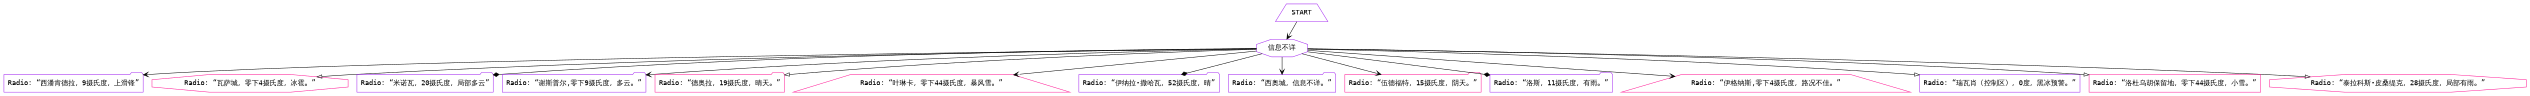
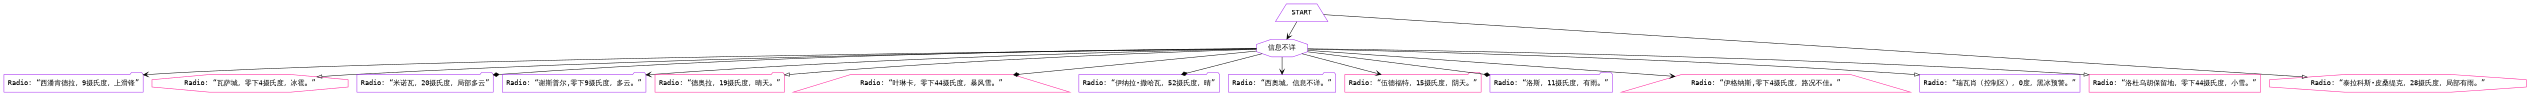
edge "信息不详" -> "Radio: “泰拉科斯-皮桑缇克，28摄氏度，局部有雨。”": now "START" -> "Radio: “泰拉科斯-皮桑缇克，28摄氏度，局部有雨。”"
edge "信息不详" -> "Radio: “叶琳卡，零下44摄氏度，暴风雪。”": arrowhead vee -> diamond
